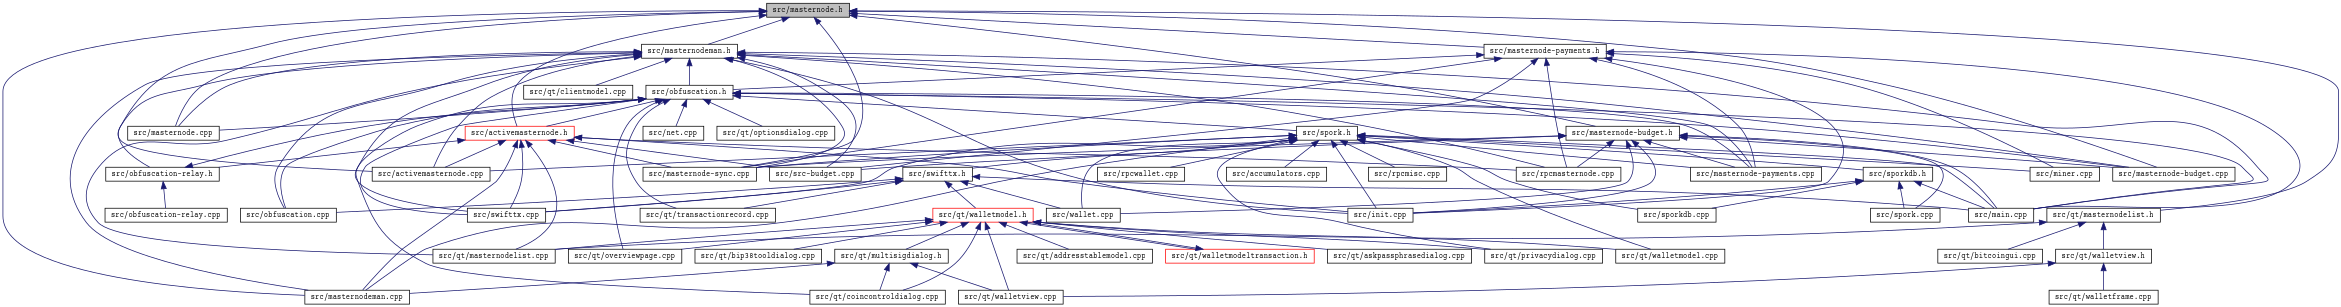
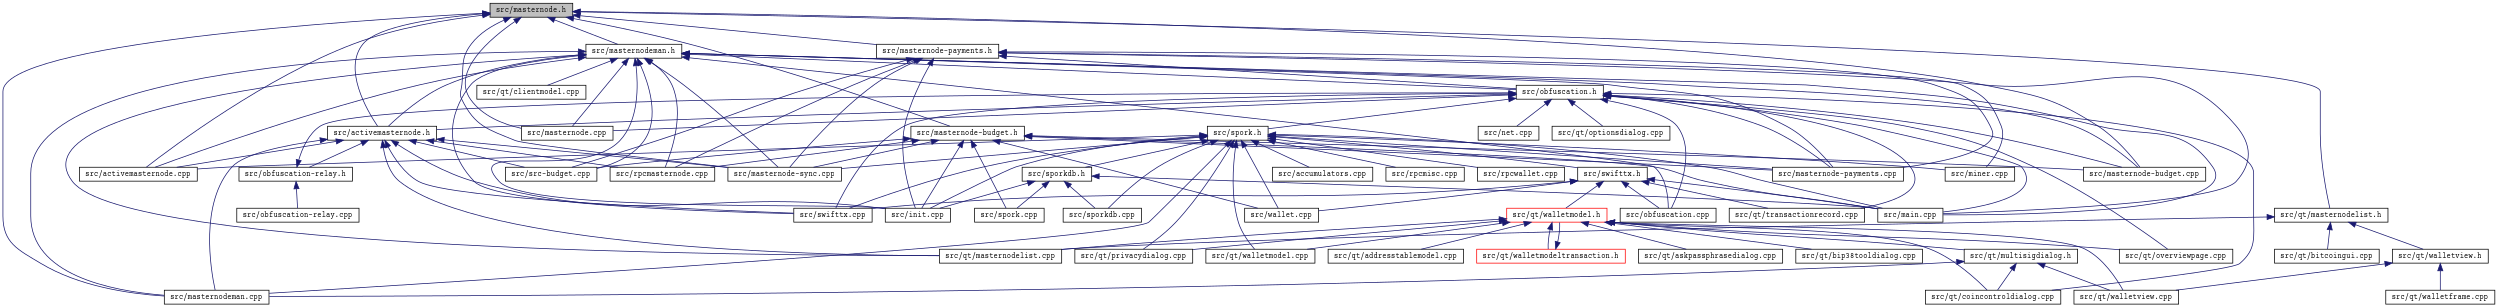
edge "src/obfuscation-relay.h" -> "src/masternodeman.h": now "src/activemasternode.h" -> "src/masternodeman.h"
node "src/activemasternode.h": color red -> black
